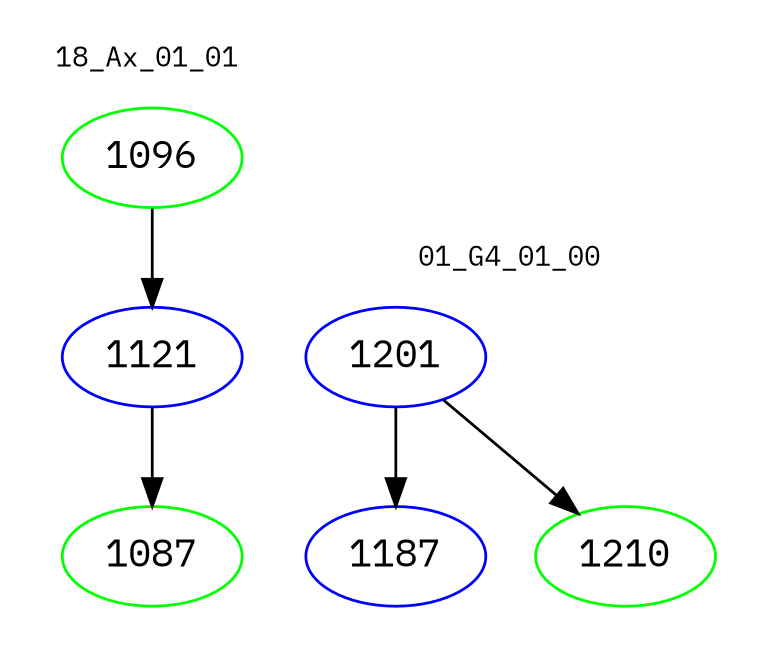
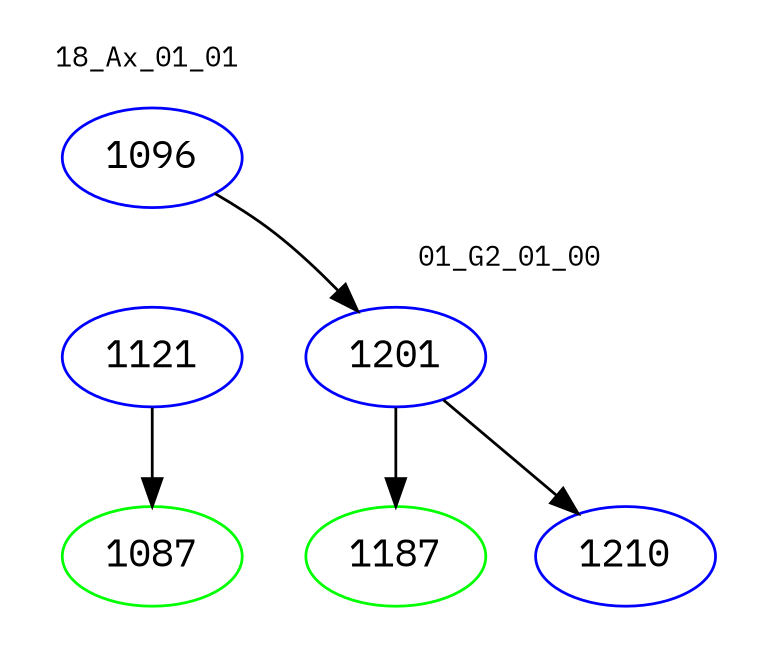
node "1096": color green -> blue
edge "1096" -> "1121": now "1096" -> "1201"
cluster "01_G4_01_00": label "01_G4_01_00" -> "01_G2_01_00"
node "1187": color blue -> green
node "1210": color green -> blue
